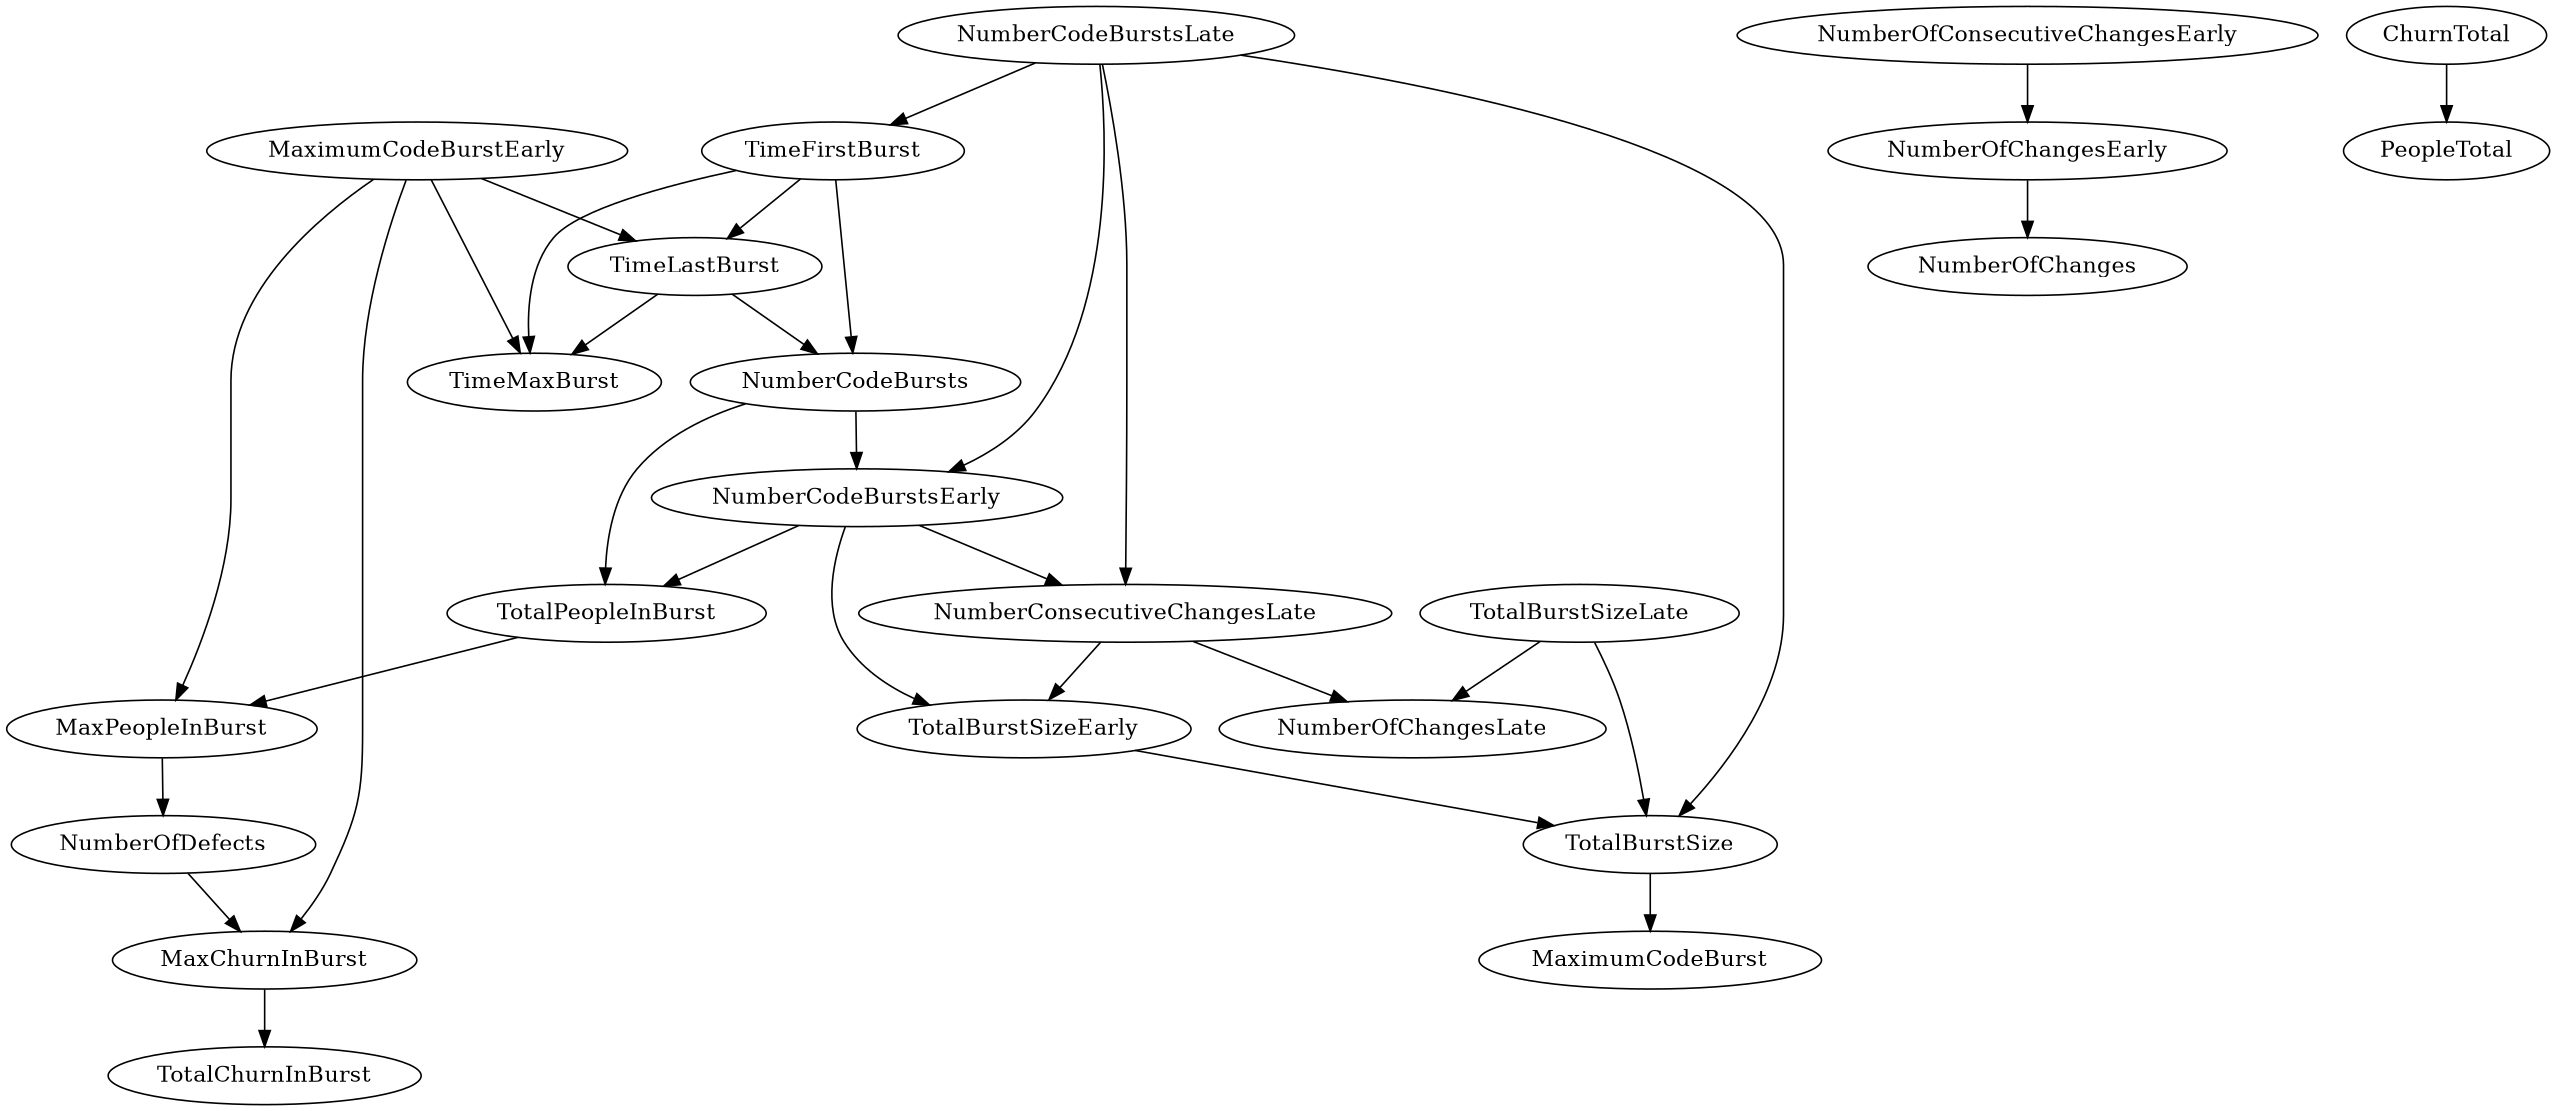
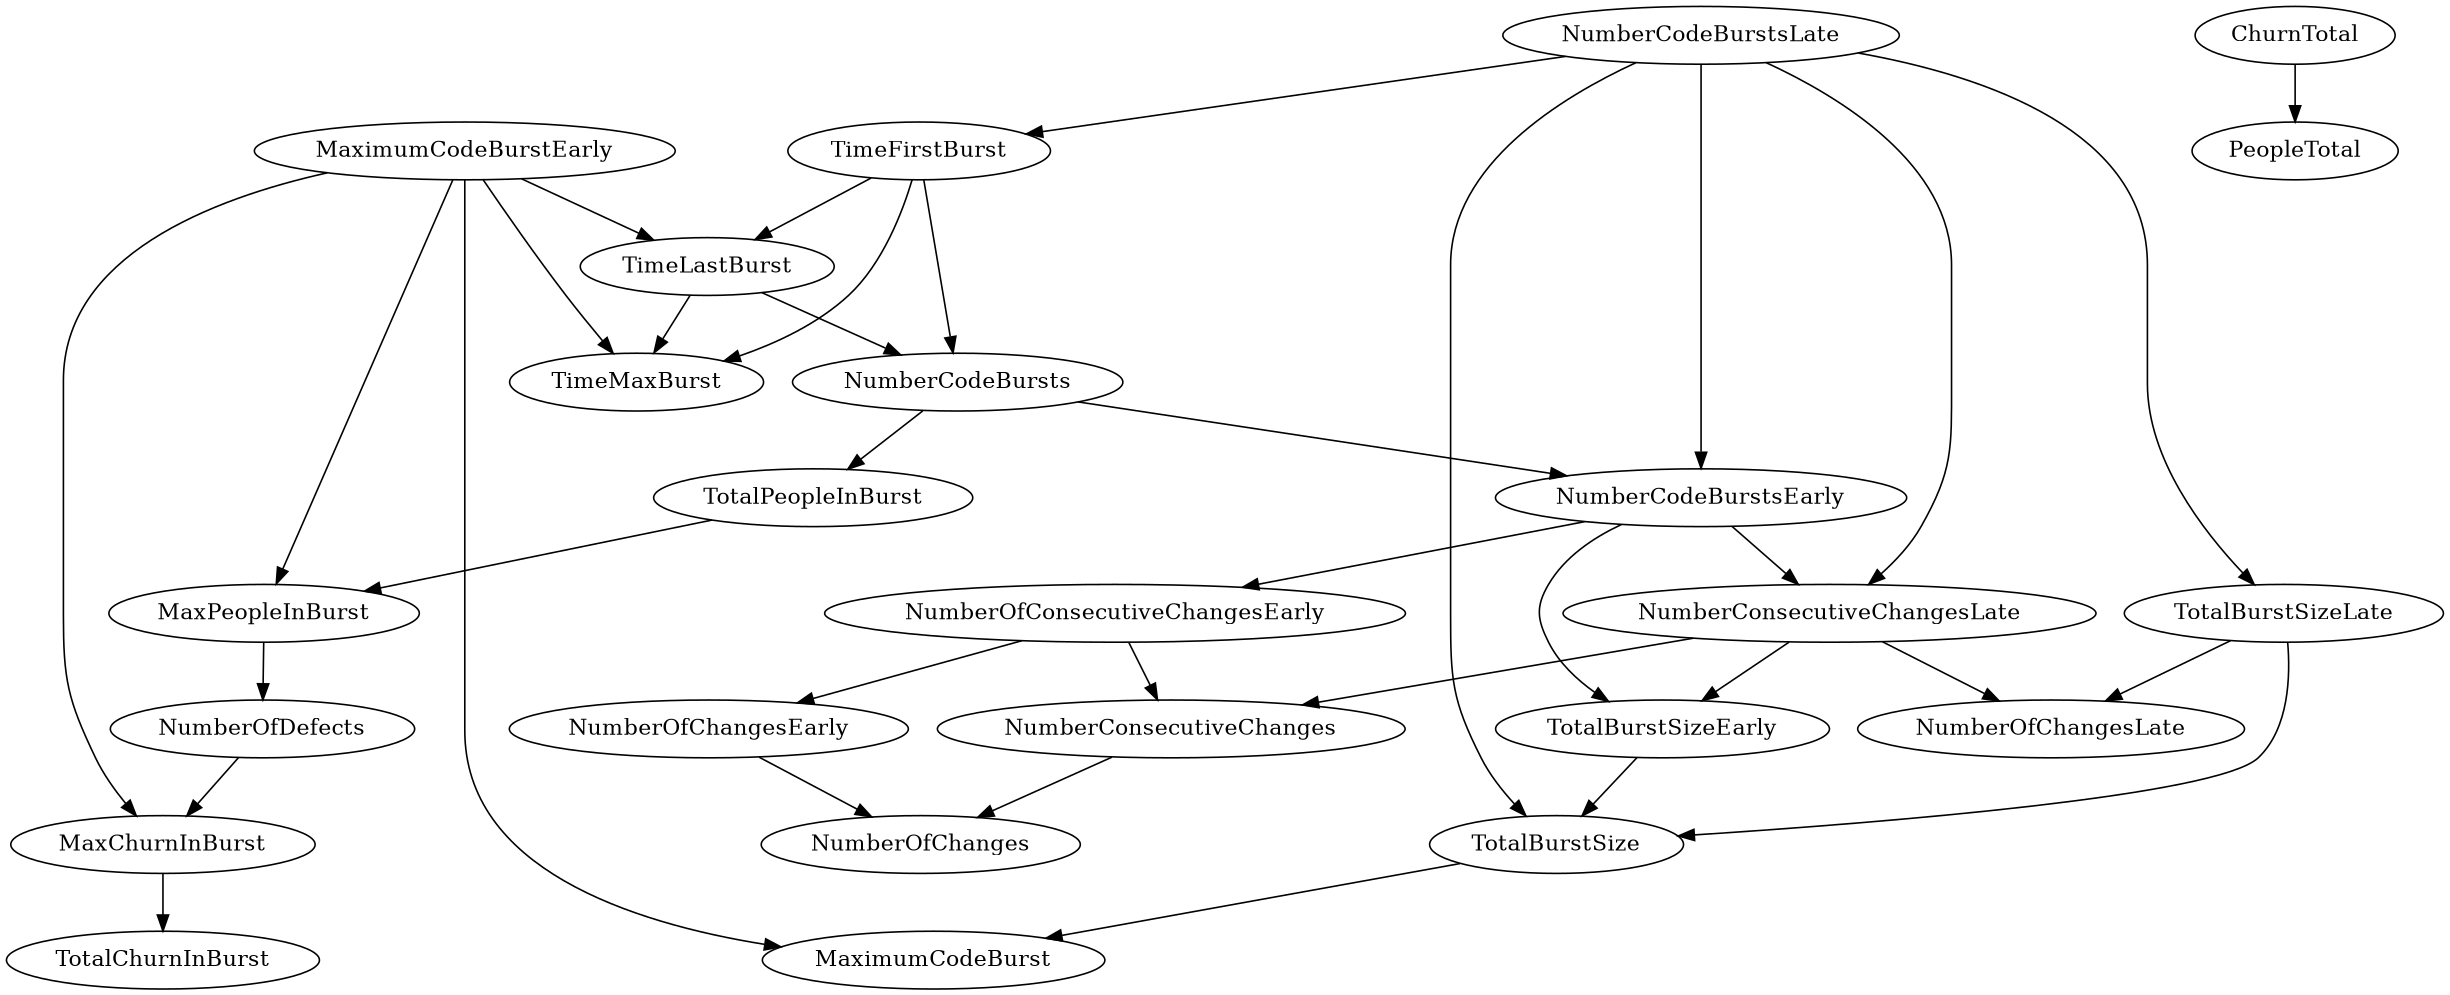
edge "NumberCodeBurstsLate" -> "TotalBurstSizeLate": added
edge "NumberCodeBurstsEarly" -> "TotalPeopleInBurst": now "NumberCodeBurstsEarly" -> "NumberOfConsecutiveChangesEarly"
edge "MaximumCodeBurstEarly" -> "MaximumCodeBurst": added
node "NumberConsecutiveChanges": added
